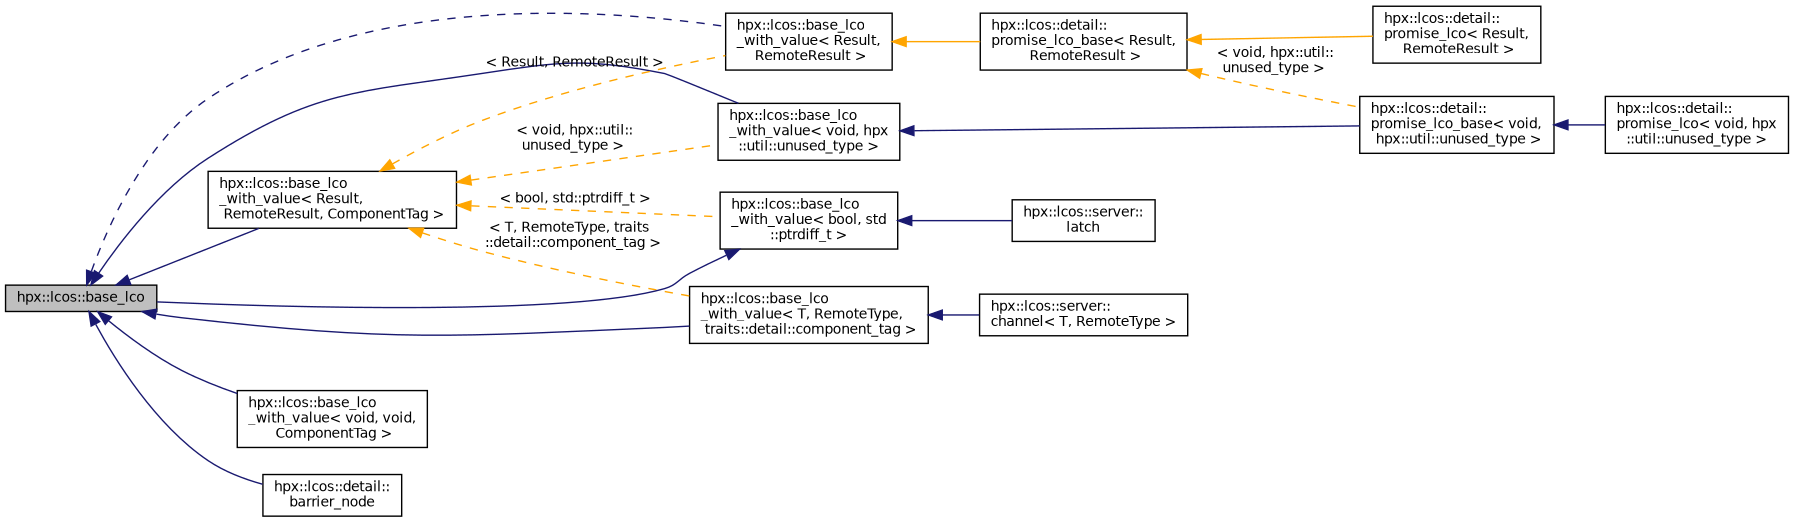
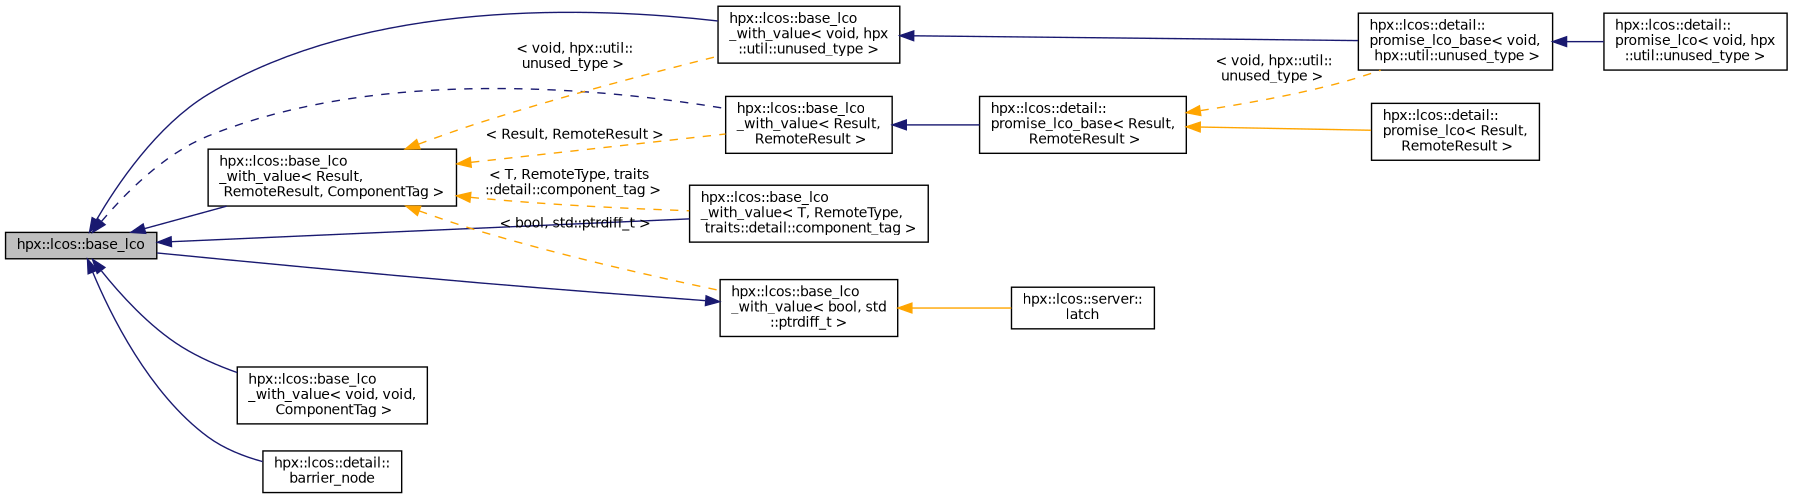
edge "hpx::lcos::detail:: promise_lco_base< Result, RemoteResult >" -> "hpx::lcos::base_lco _with_value< Result, RemoteResult >": color orange -> midnightblue
edge "hpx::lcos::server:: latch" -> "hpx::lcos::base_lco _with_value< bool, std ::ptrdiff_t >": color midnightblue -> orange
node "hpx::lcos::server:: channel< T, RemoteType >": removed
